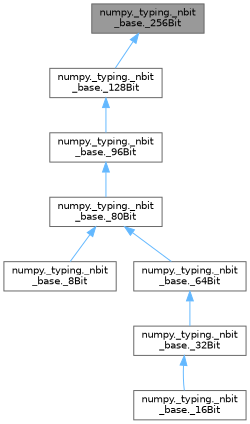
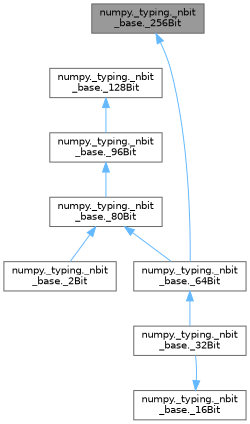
edge "numpy._typing._nbit _base._128Bit" -> "numpy._typing._nbit _base._256Bit": now "numpy._typing._nbit _base._64Bit" -> "numpy._typing._nbit _base._256Bit"
node "numpy._typing._nbit _base._8Bit": label "numpy._typing._nbit _base._8Bit" -> "numpy._typing._nbit _base._2Bit"
edge "numpy._typing._nbit _base._16Bit" -> "numpy._typing._nbit _base._32Bit": reversed
